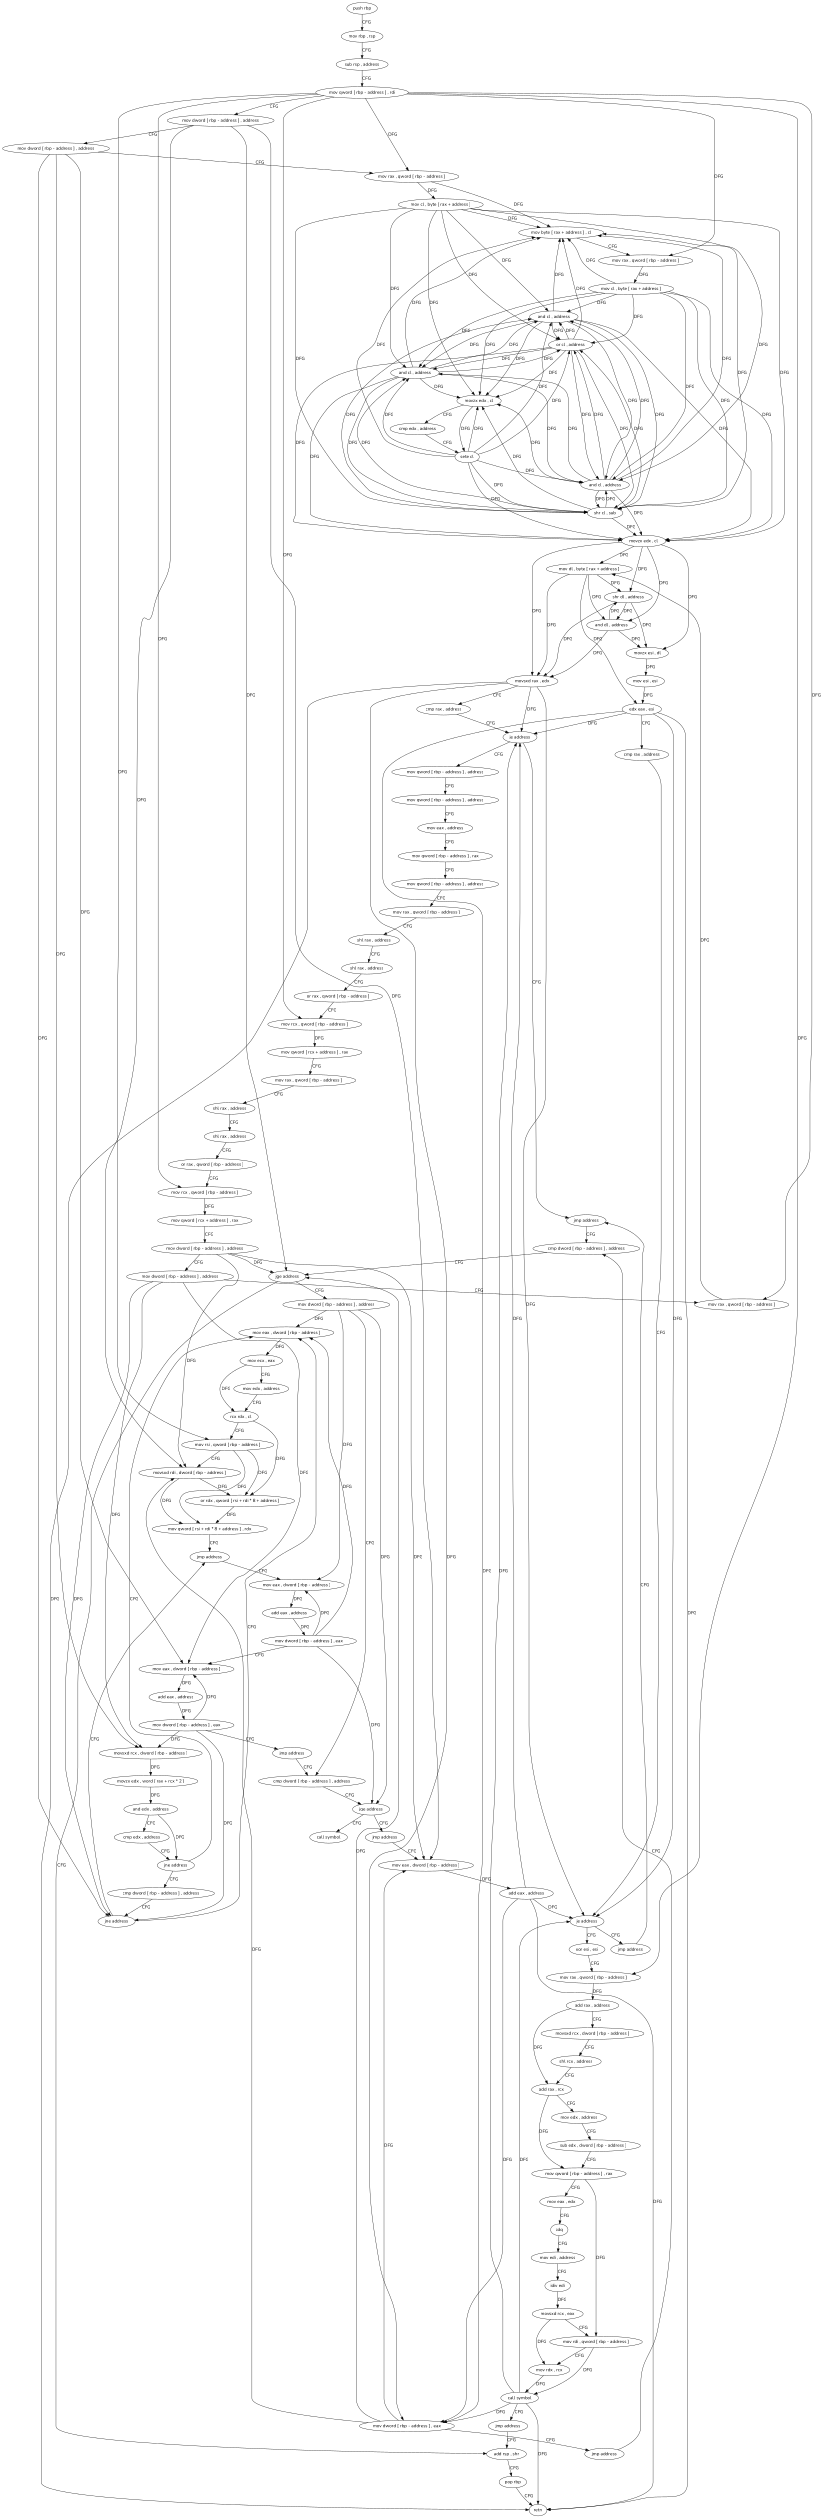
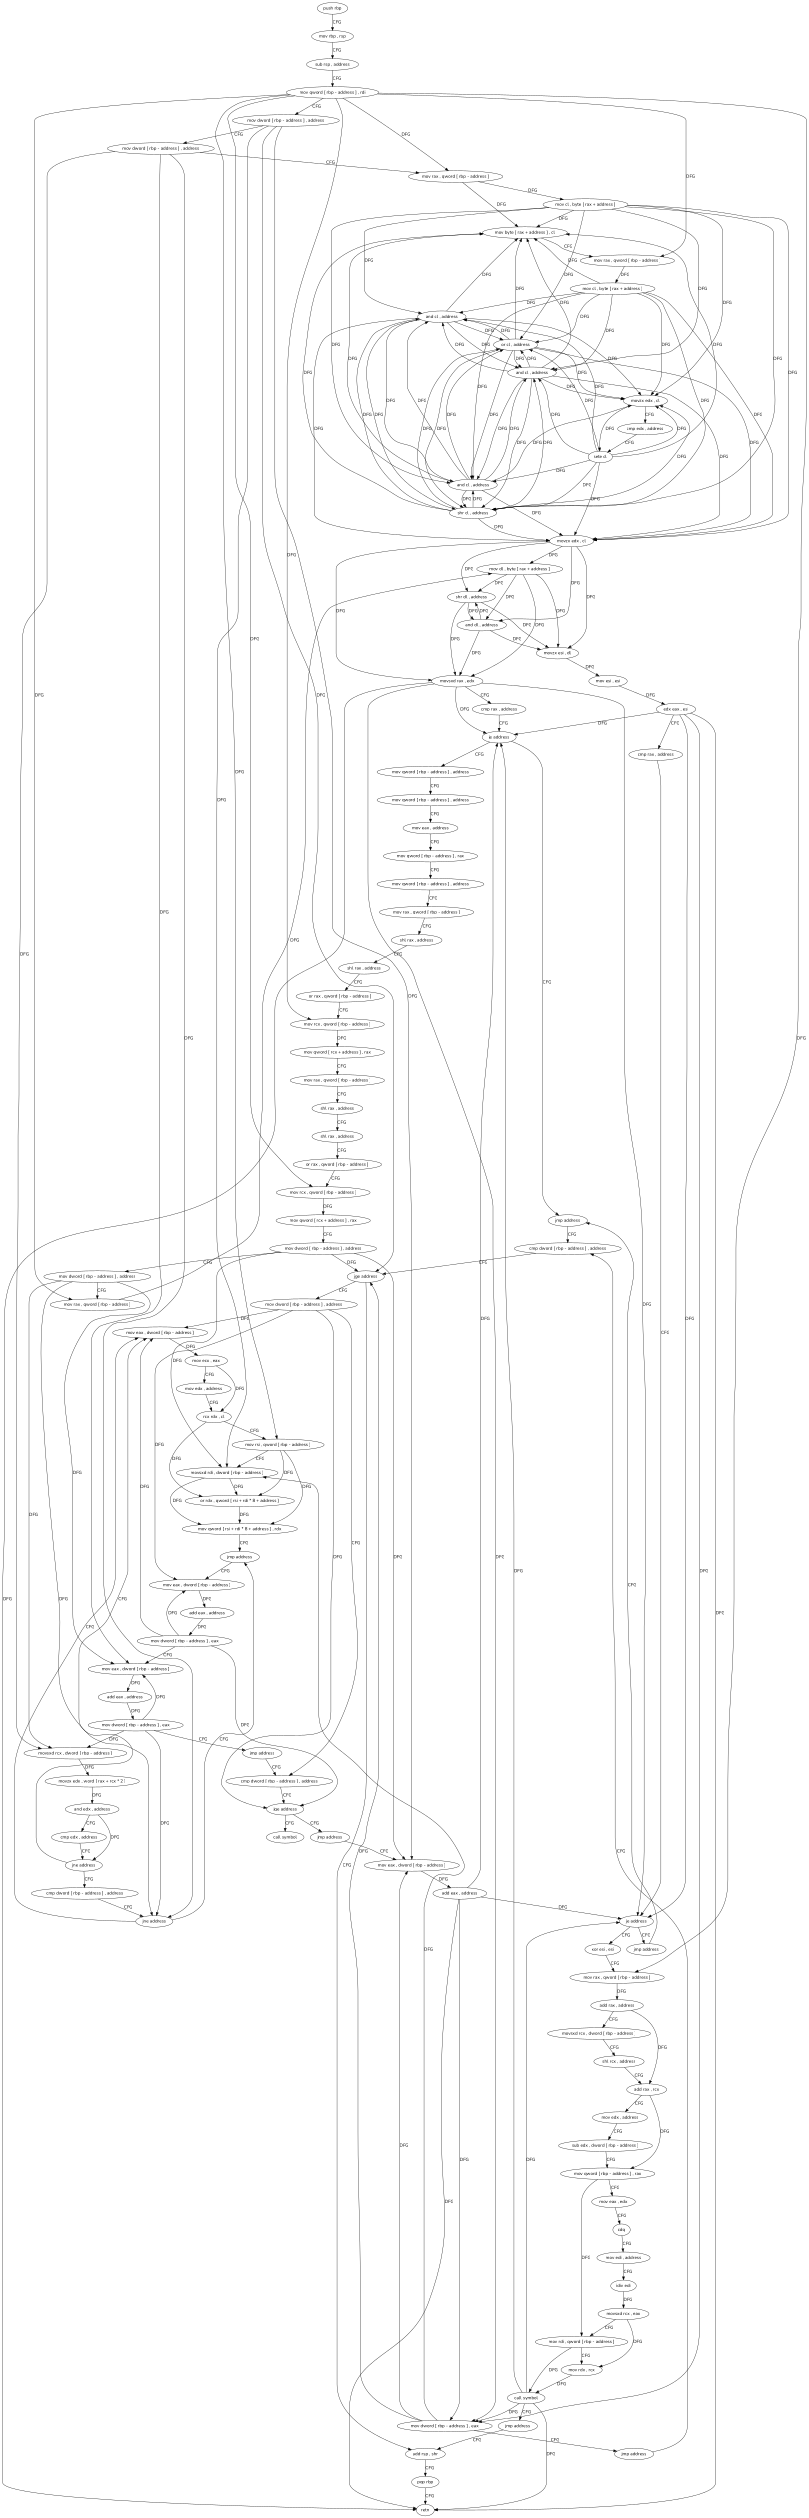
node "shr cl , sub": label "shr cl , sub" -> "shr cl , address"
edge "mov dl , byte [ rax + address ]" -> "edx eax , esi": now "mov dl , byte [ rax + address ]" -> "movzx esi , dl"
